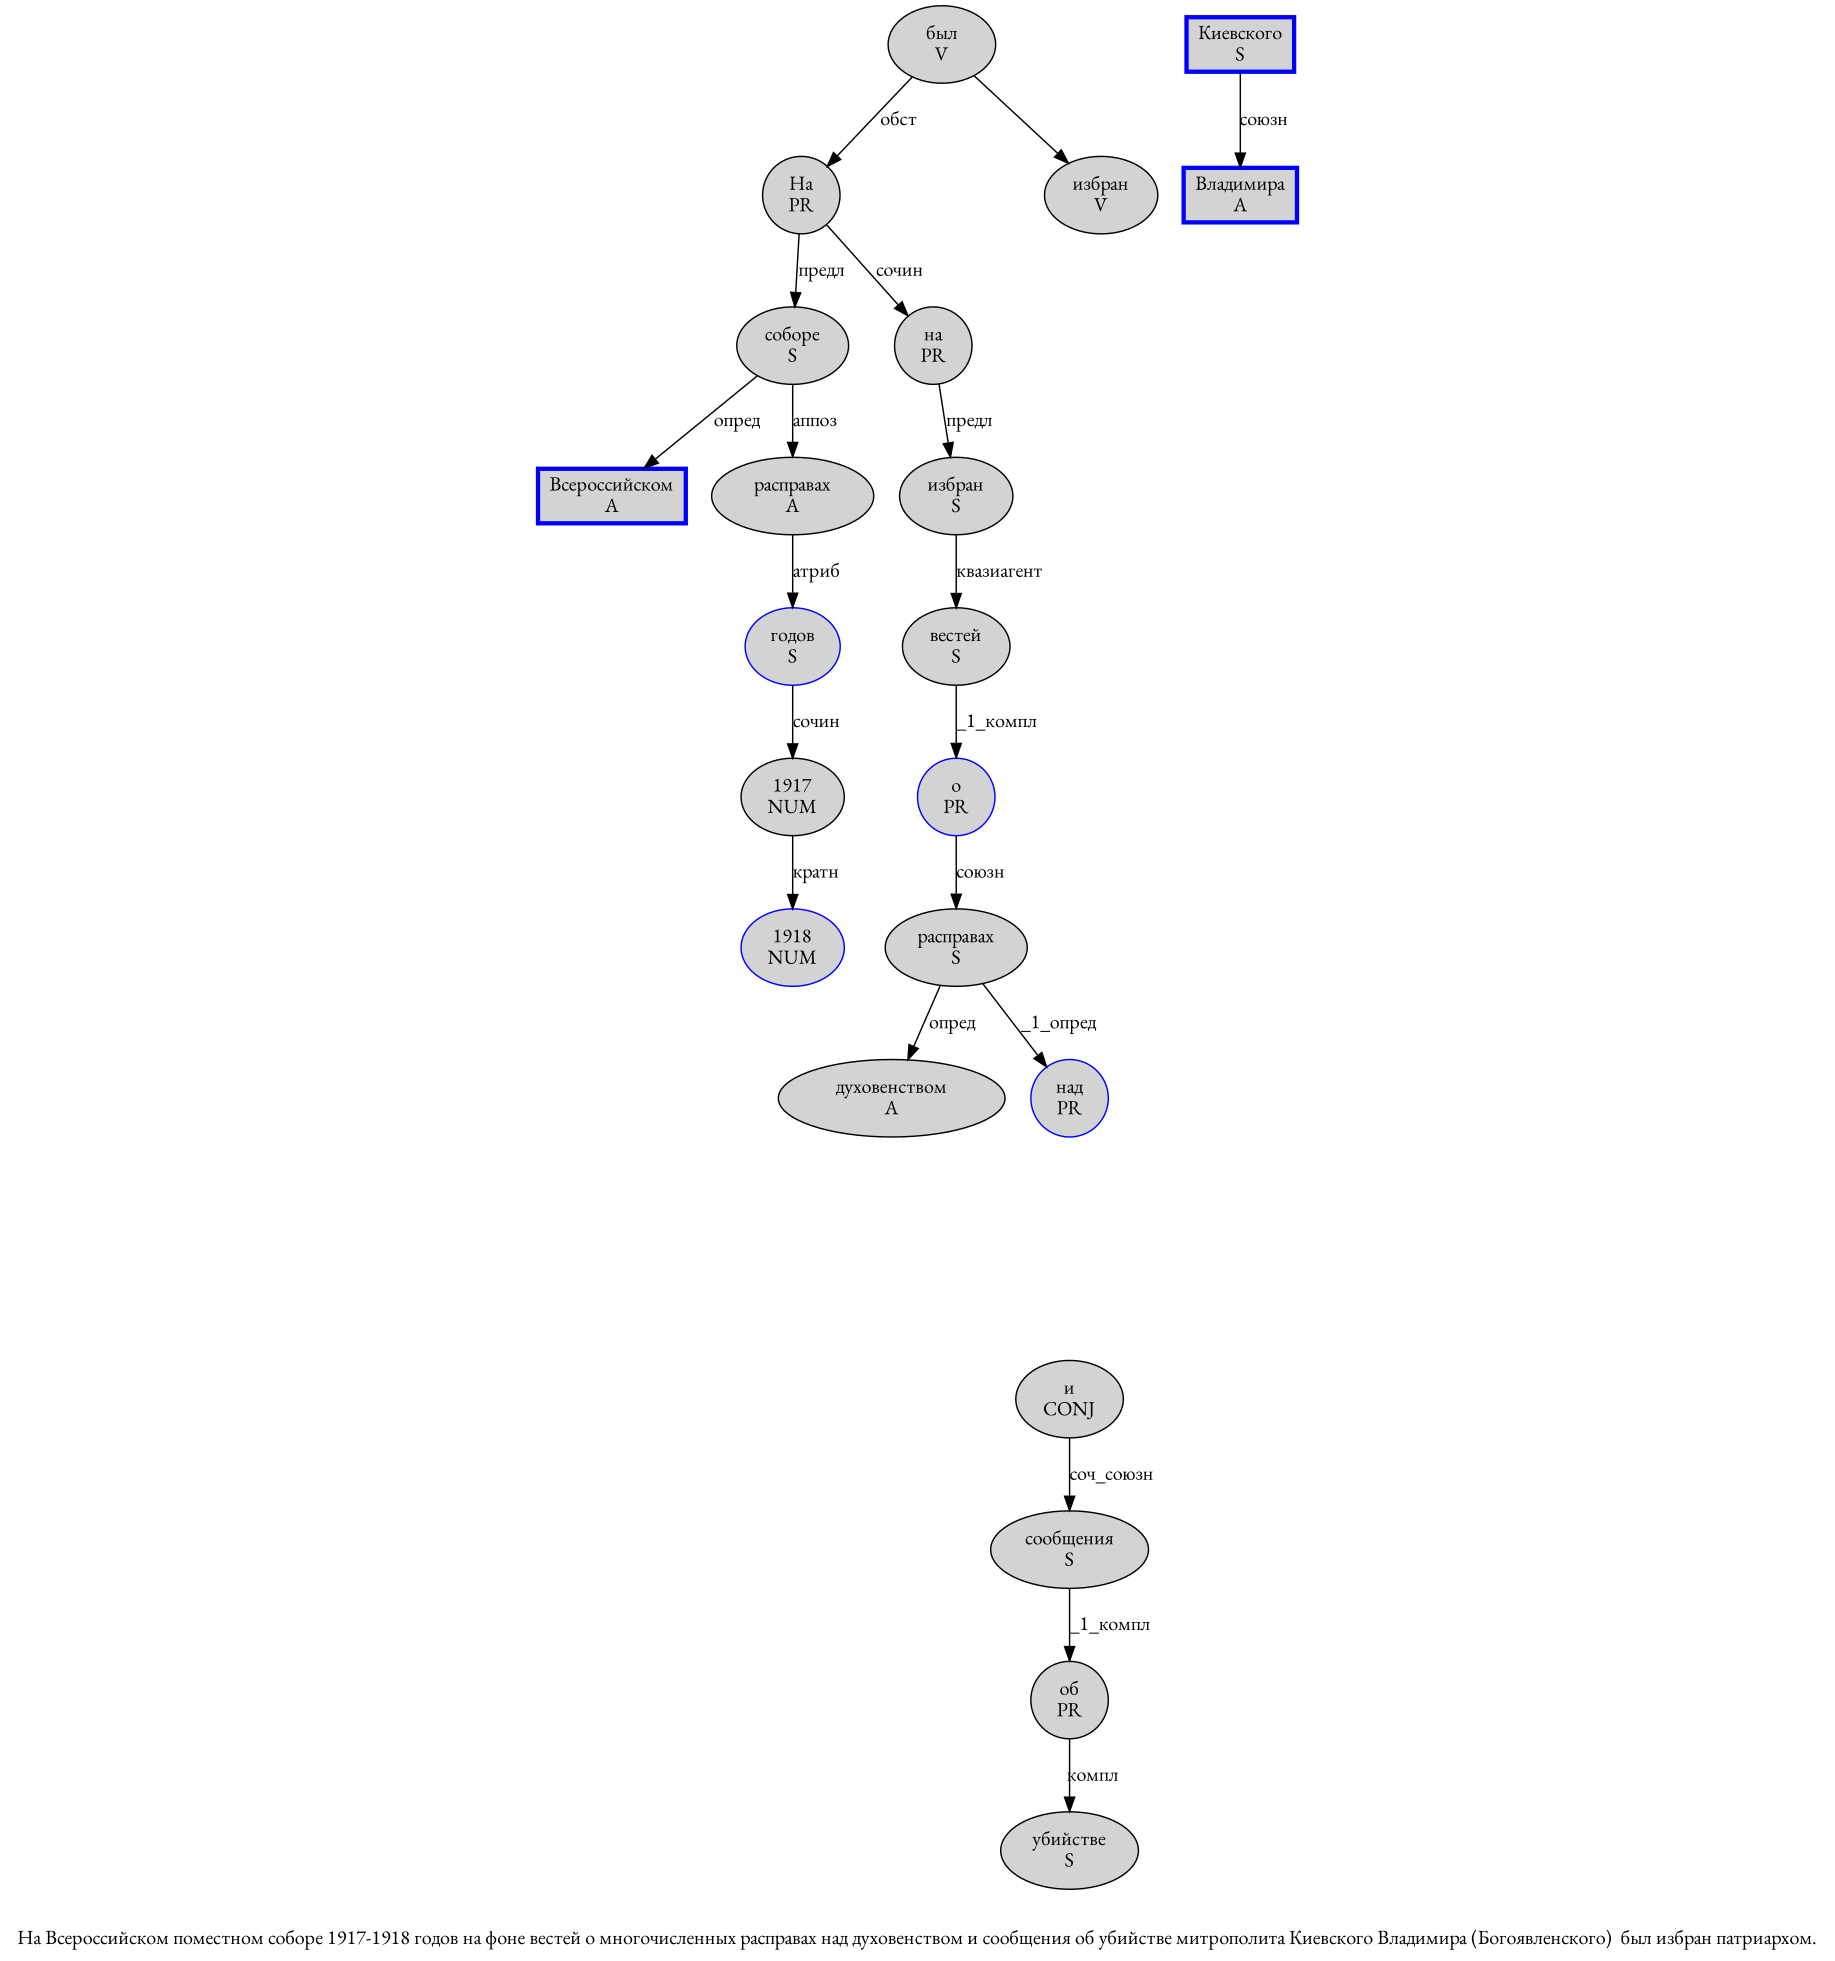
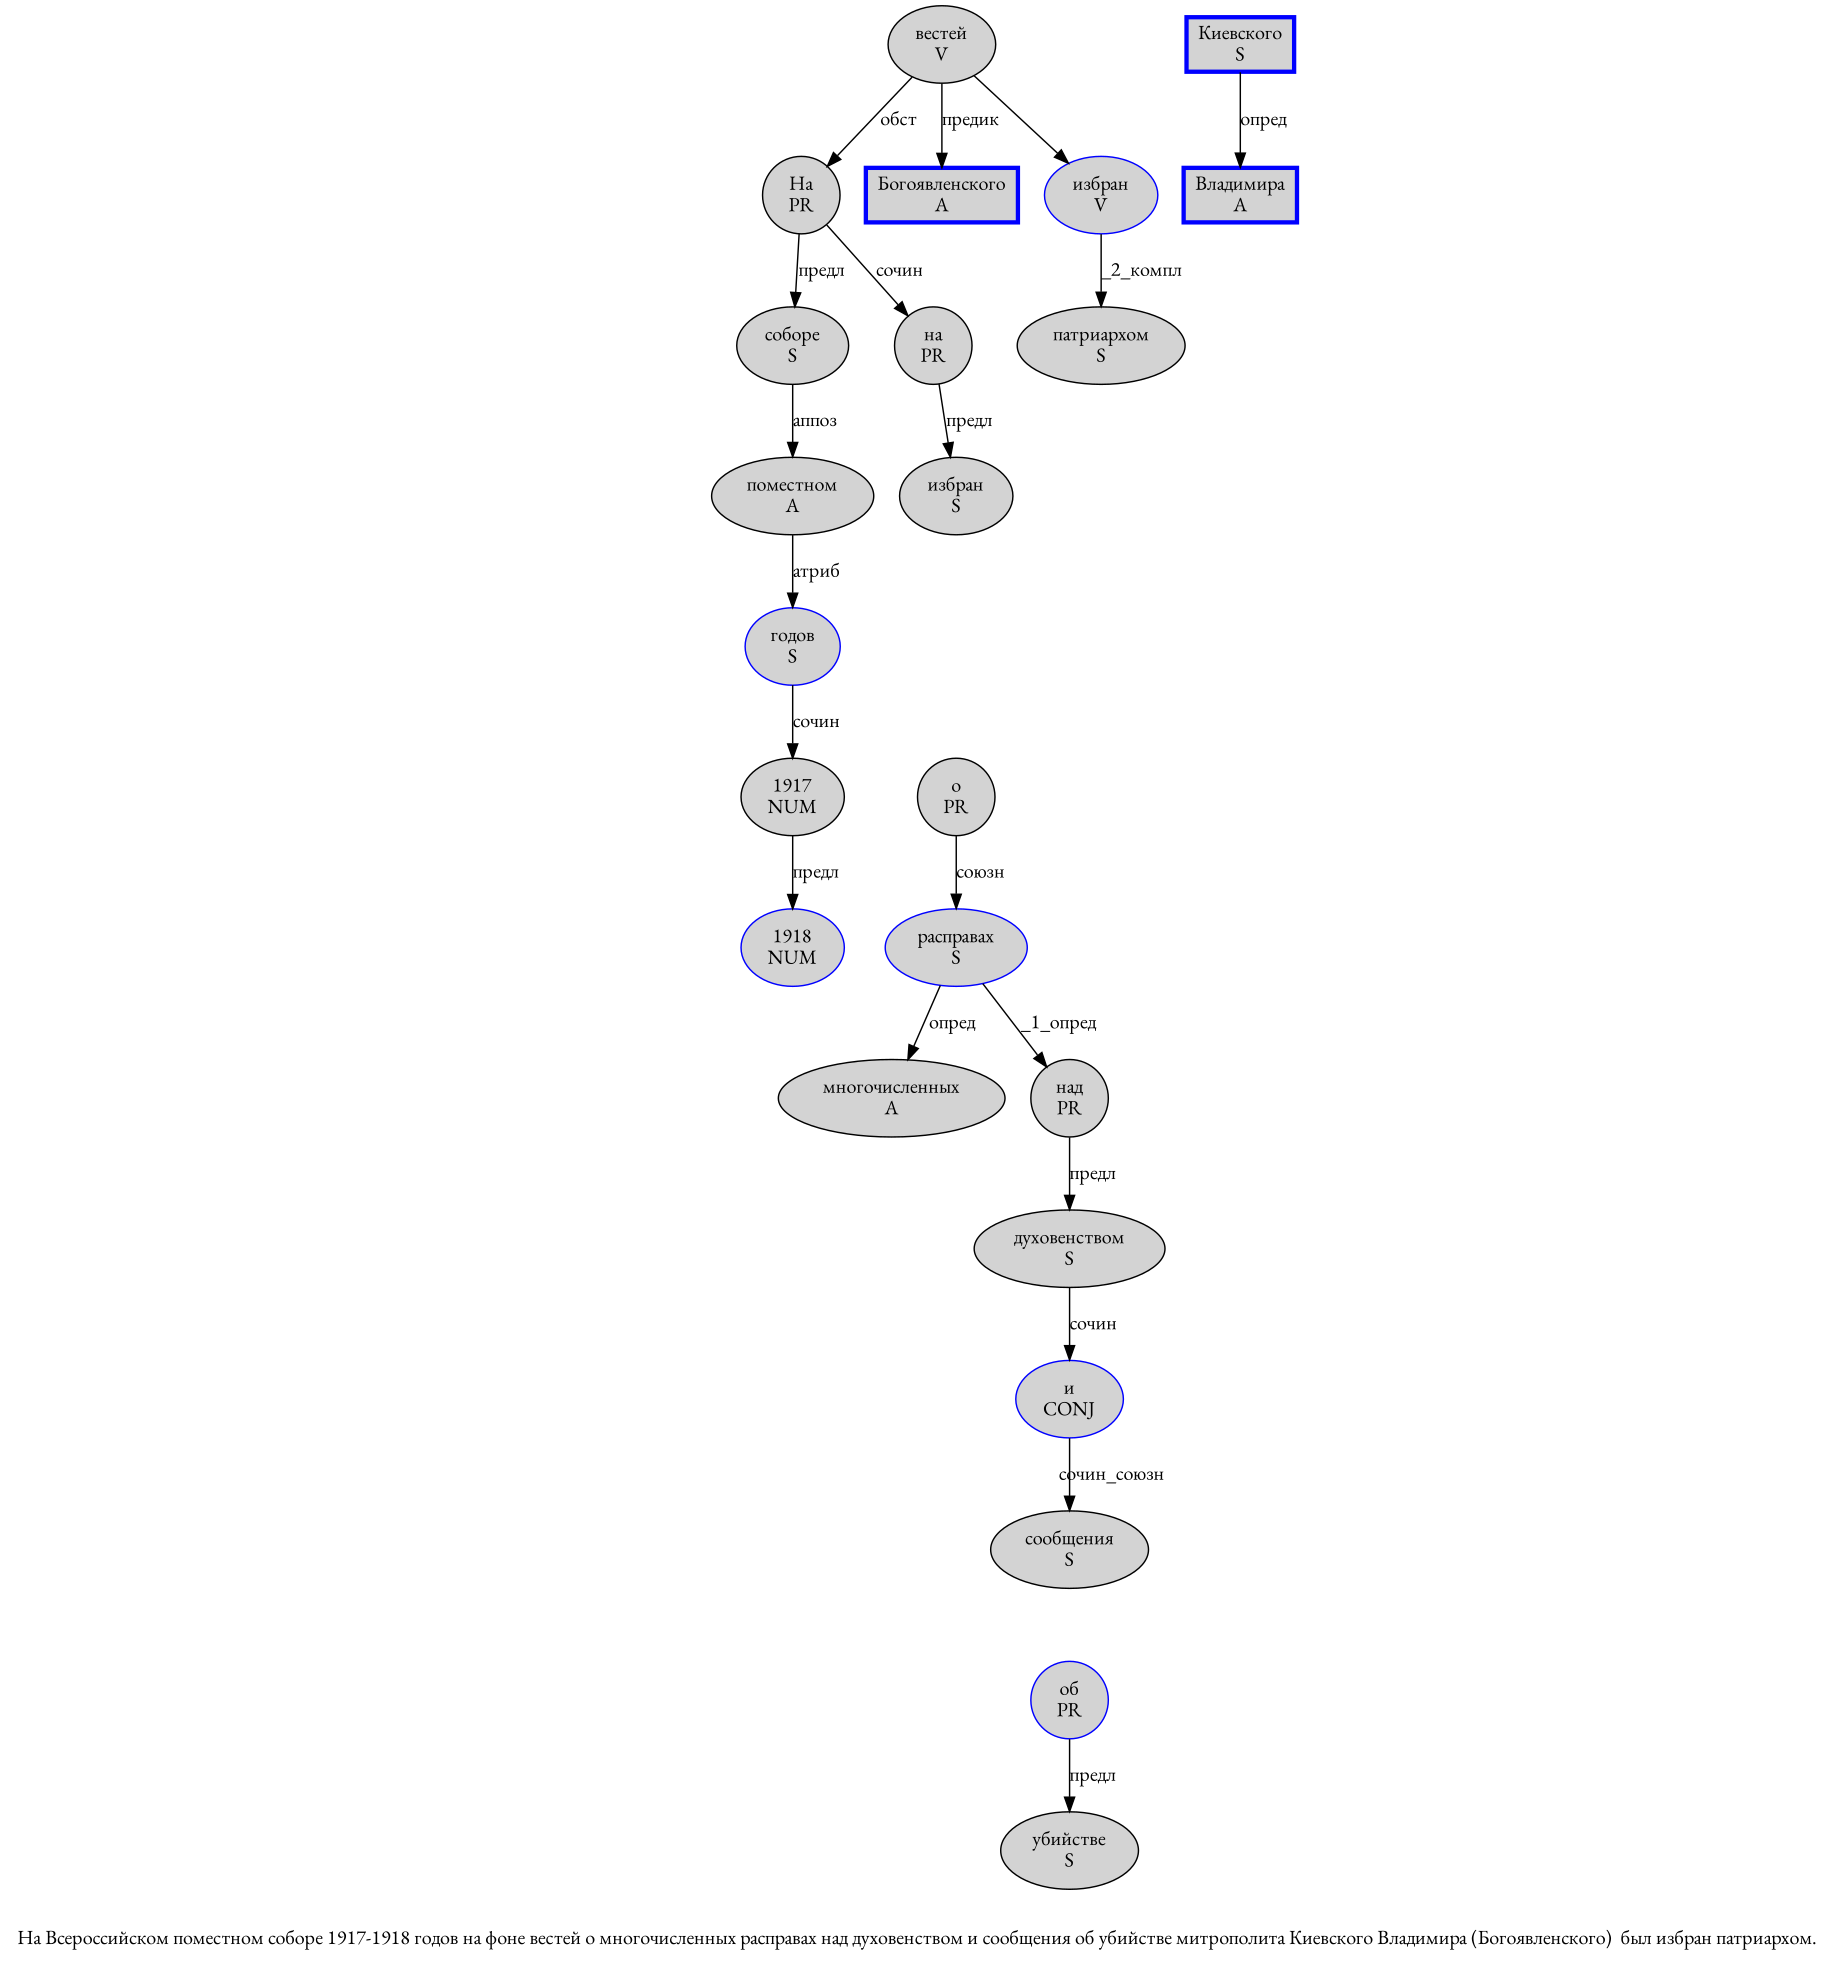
node "был V": label "был V" -> "вестей V"
edge "Киевского S" -> "Владимира A": label "союзн" -> "опред"
node "Богоявленского A": added
node "избран V": color black -> blue
node "патриархом S": added
node "Всероссийском A": removed
node "расправах A": label "расправах A" -> "поместном A"
node "вестей S": removed
node "о PR": color blue -> black
edge "1917 NUM" -> "1918 NUM": label "кратн" -> "предл"
node "расправах S": color black -> blue
node "духовенством A": label "духовенством A" -> "многочисленных A"
node "над PR": color blue -> black
node "духовенством S": added
node "и CONJ": color black -> blue
edge "и CONJ" -> "сообщения S": label "соч_союзн" -> "сочин_союзн"
edge "сообщения S" -> "об PR": removed, label "_1_компл"
node "об PR": color black -> blue
edge "об PR" -> "убийстве S": label "компл" -> "предл"
